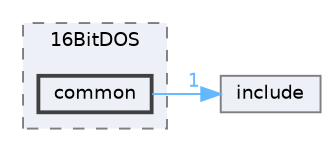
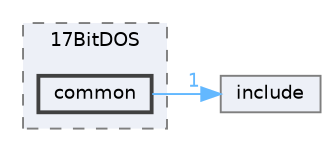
cluster "16BitDOS": label "16BitDOS" -> "17BitDOS"
